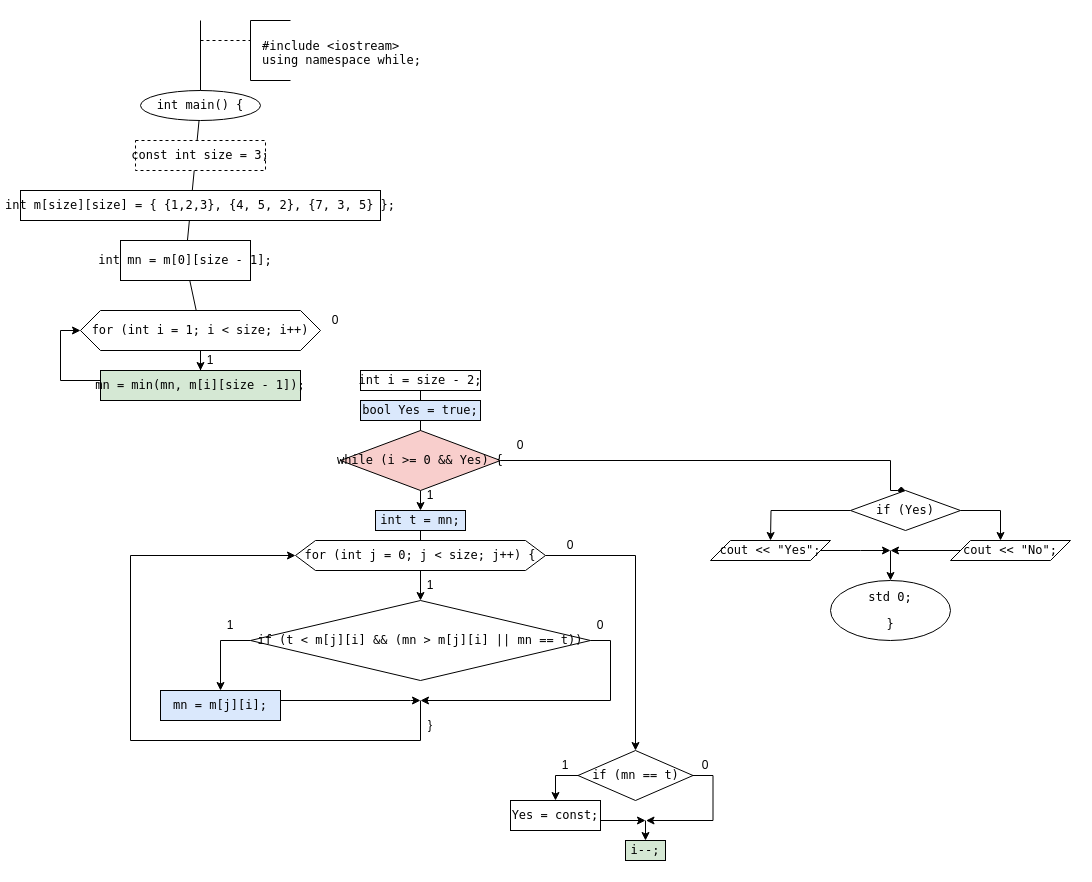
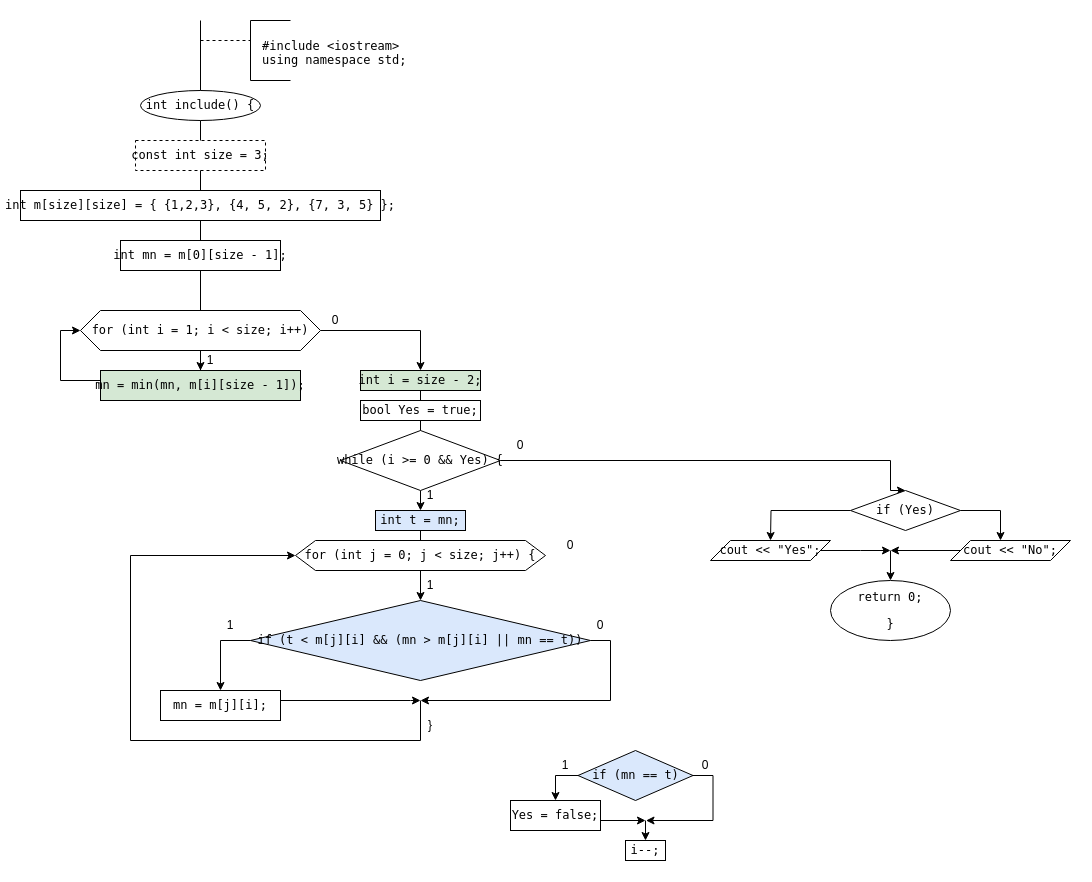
node "#include <iostream> using namespace while;": label "#include <iostream> using namespace while;" -> "#include <iostream> using namespace std;"
node "int main() {": label "int main() {" -> "int include() {"
node "int mn = m[0][size - 1];": size 130x40 -> 160x30
edge "for (int i = 1; i < size; i++)" -> "int i = size - 2;": added
node "int i = size - 2;": fillcolor #ffffff -> #d5e8d4
node "bool Yes = true;": fillcolor #dae8fc -> #ffffff
node "while (i >= 0 && Yes) {": fillcolor #f8cecc -> #ffffff
edge "while (i >= 0 && Yes) {" -> "if (Yes)": arrowhead diamond -> classic
edge "for (int j = 0; j < size; j++) {" -> "if (mn == t)": removed
node "std 0;}": label "std 0;}" -> "return 0;}"
node "if (t < m[j][i] && (mn > m[j][i] || mn == t))": fillcolor #ffffff -> #dae8fc
node "mn = m[j][i];": fillcolor #dae8fc -> #ffffff
node "if (mn == t)": fillcolor #ffffff -> #dae8fc
node "Yes = const;": label "Yes = const;" -> "Yes = false;"
node "i--;": fillcolor #d5e8d4 -> #ffffff
